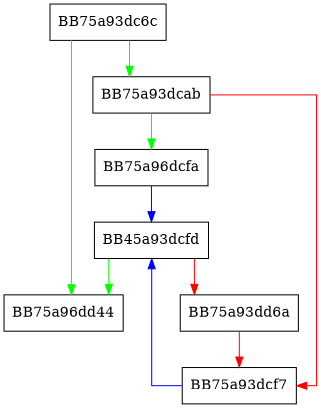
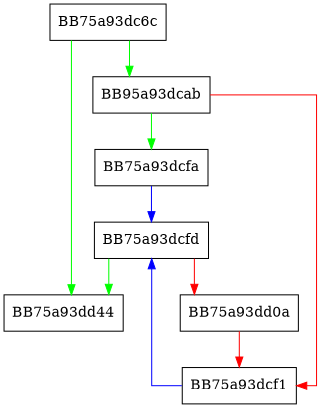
node "BB75a93dcab": label "BB75a93dcab" -> "BB95a93dcab"
node "BB75a96dcfa": label "BB75a96dcfa" -> "BB75a93dcfa"
node "BB45a93dcfd": label "BB45a93dcfd" -> "BB75a93dcfd"
node "BB75a96dd44": label "BB75a96dd44" -> "BB75a93dd44"
node "BB75a93dd6a": label "BB75a93dd6a" -> "BB75a93dd0a"
node "BB75a93dcf7": label "BB75a93dcf7" -> "BB75a93dcf1"
